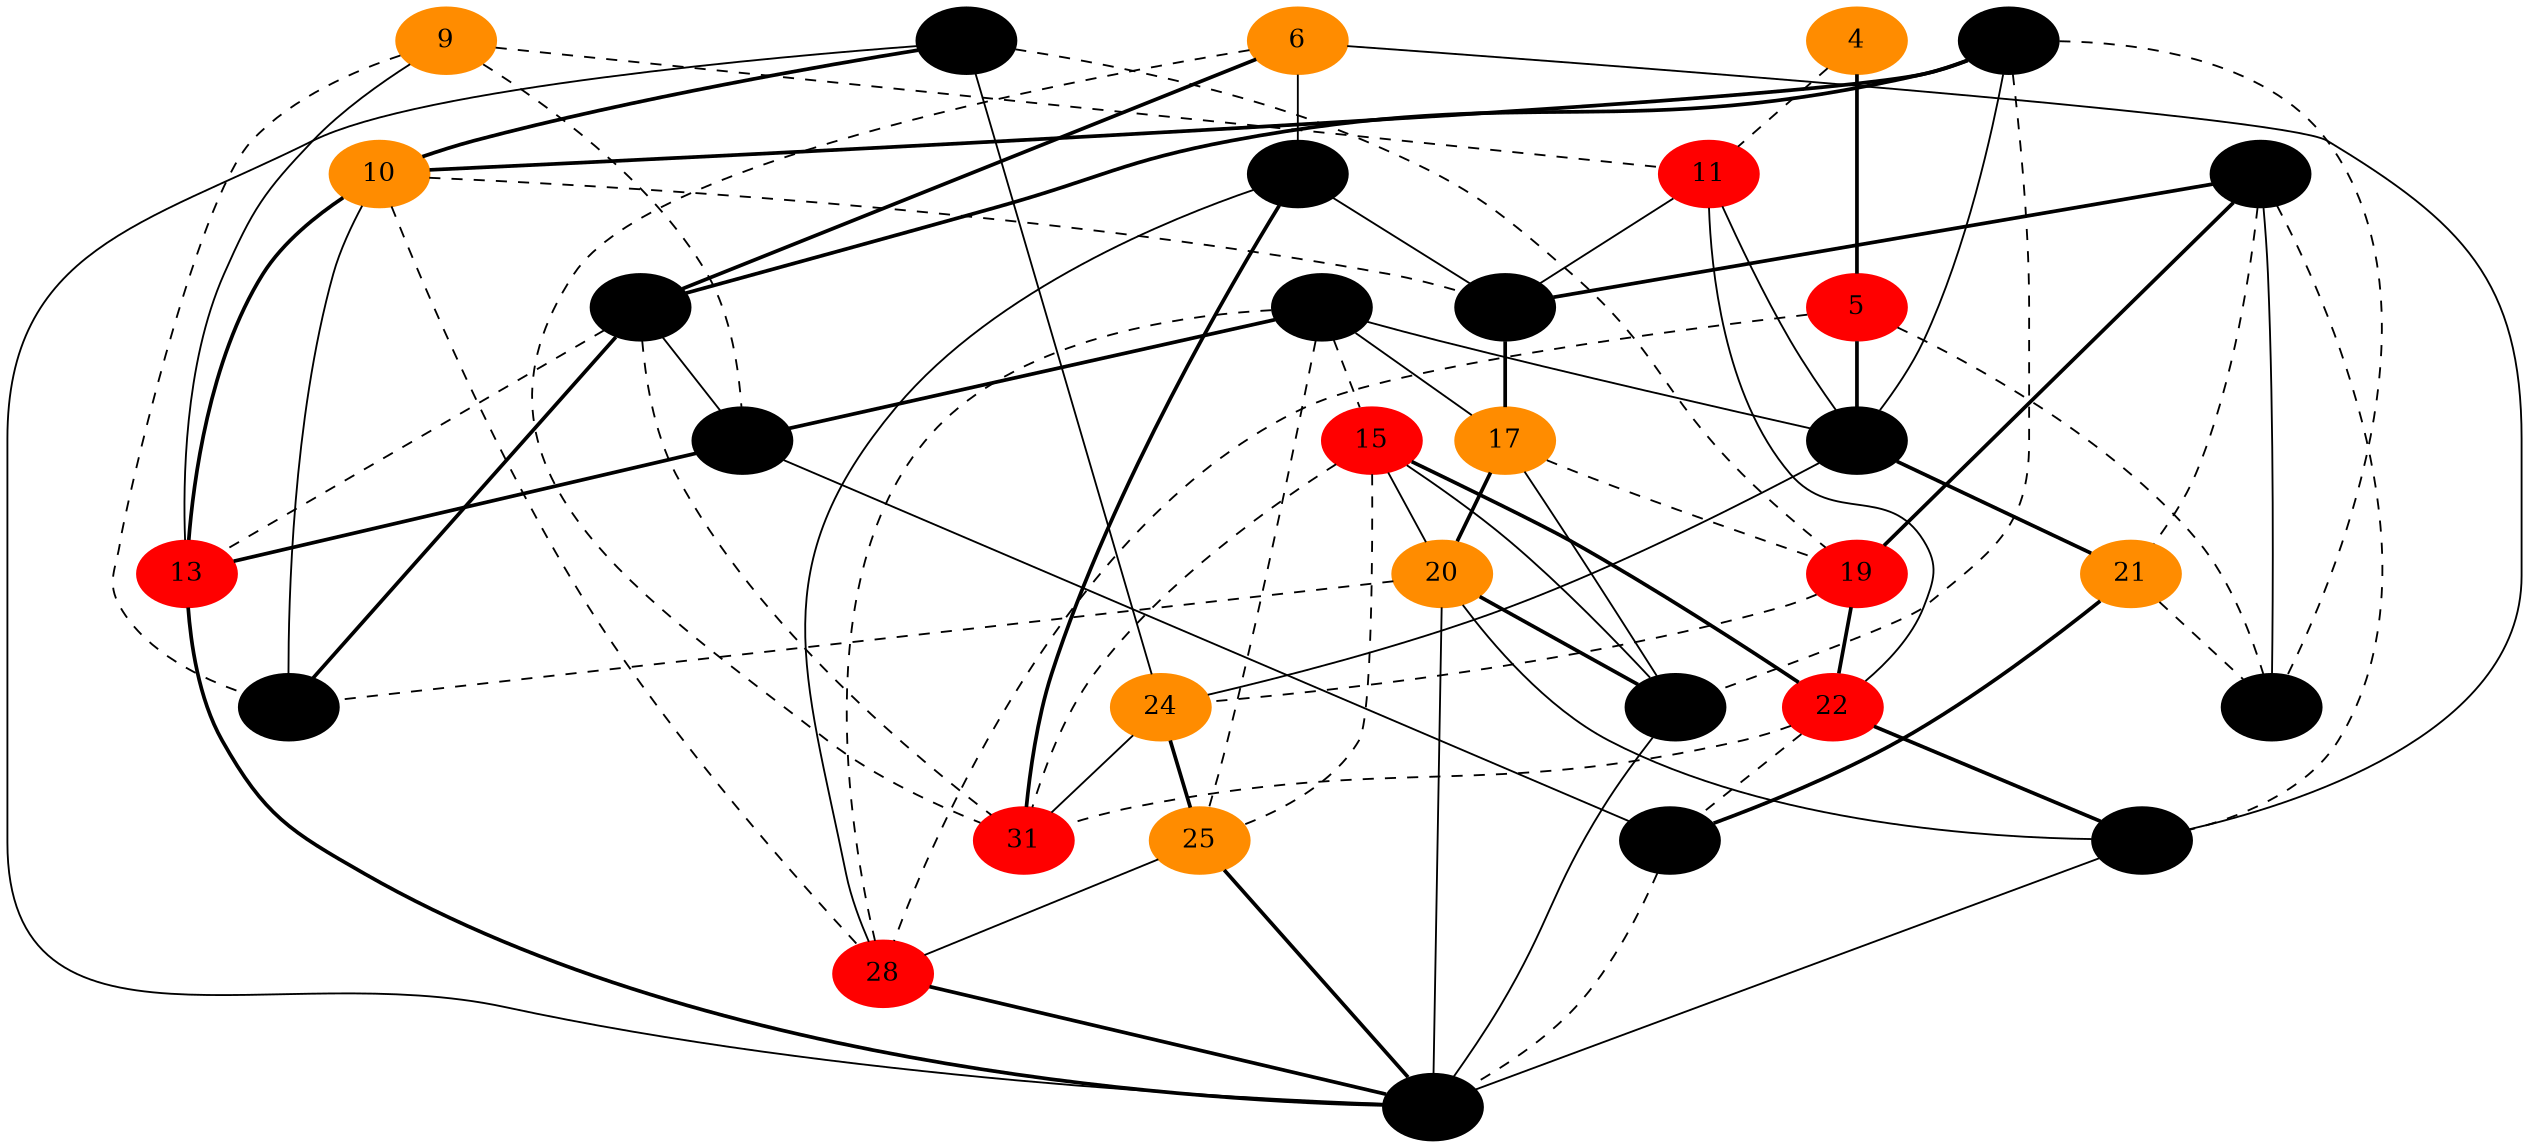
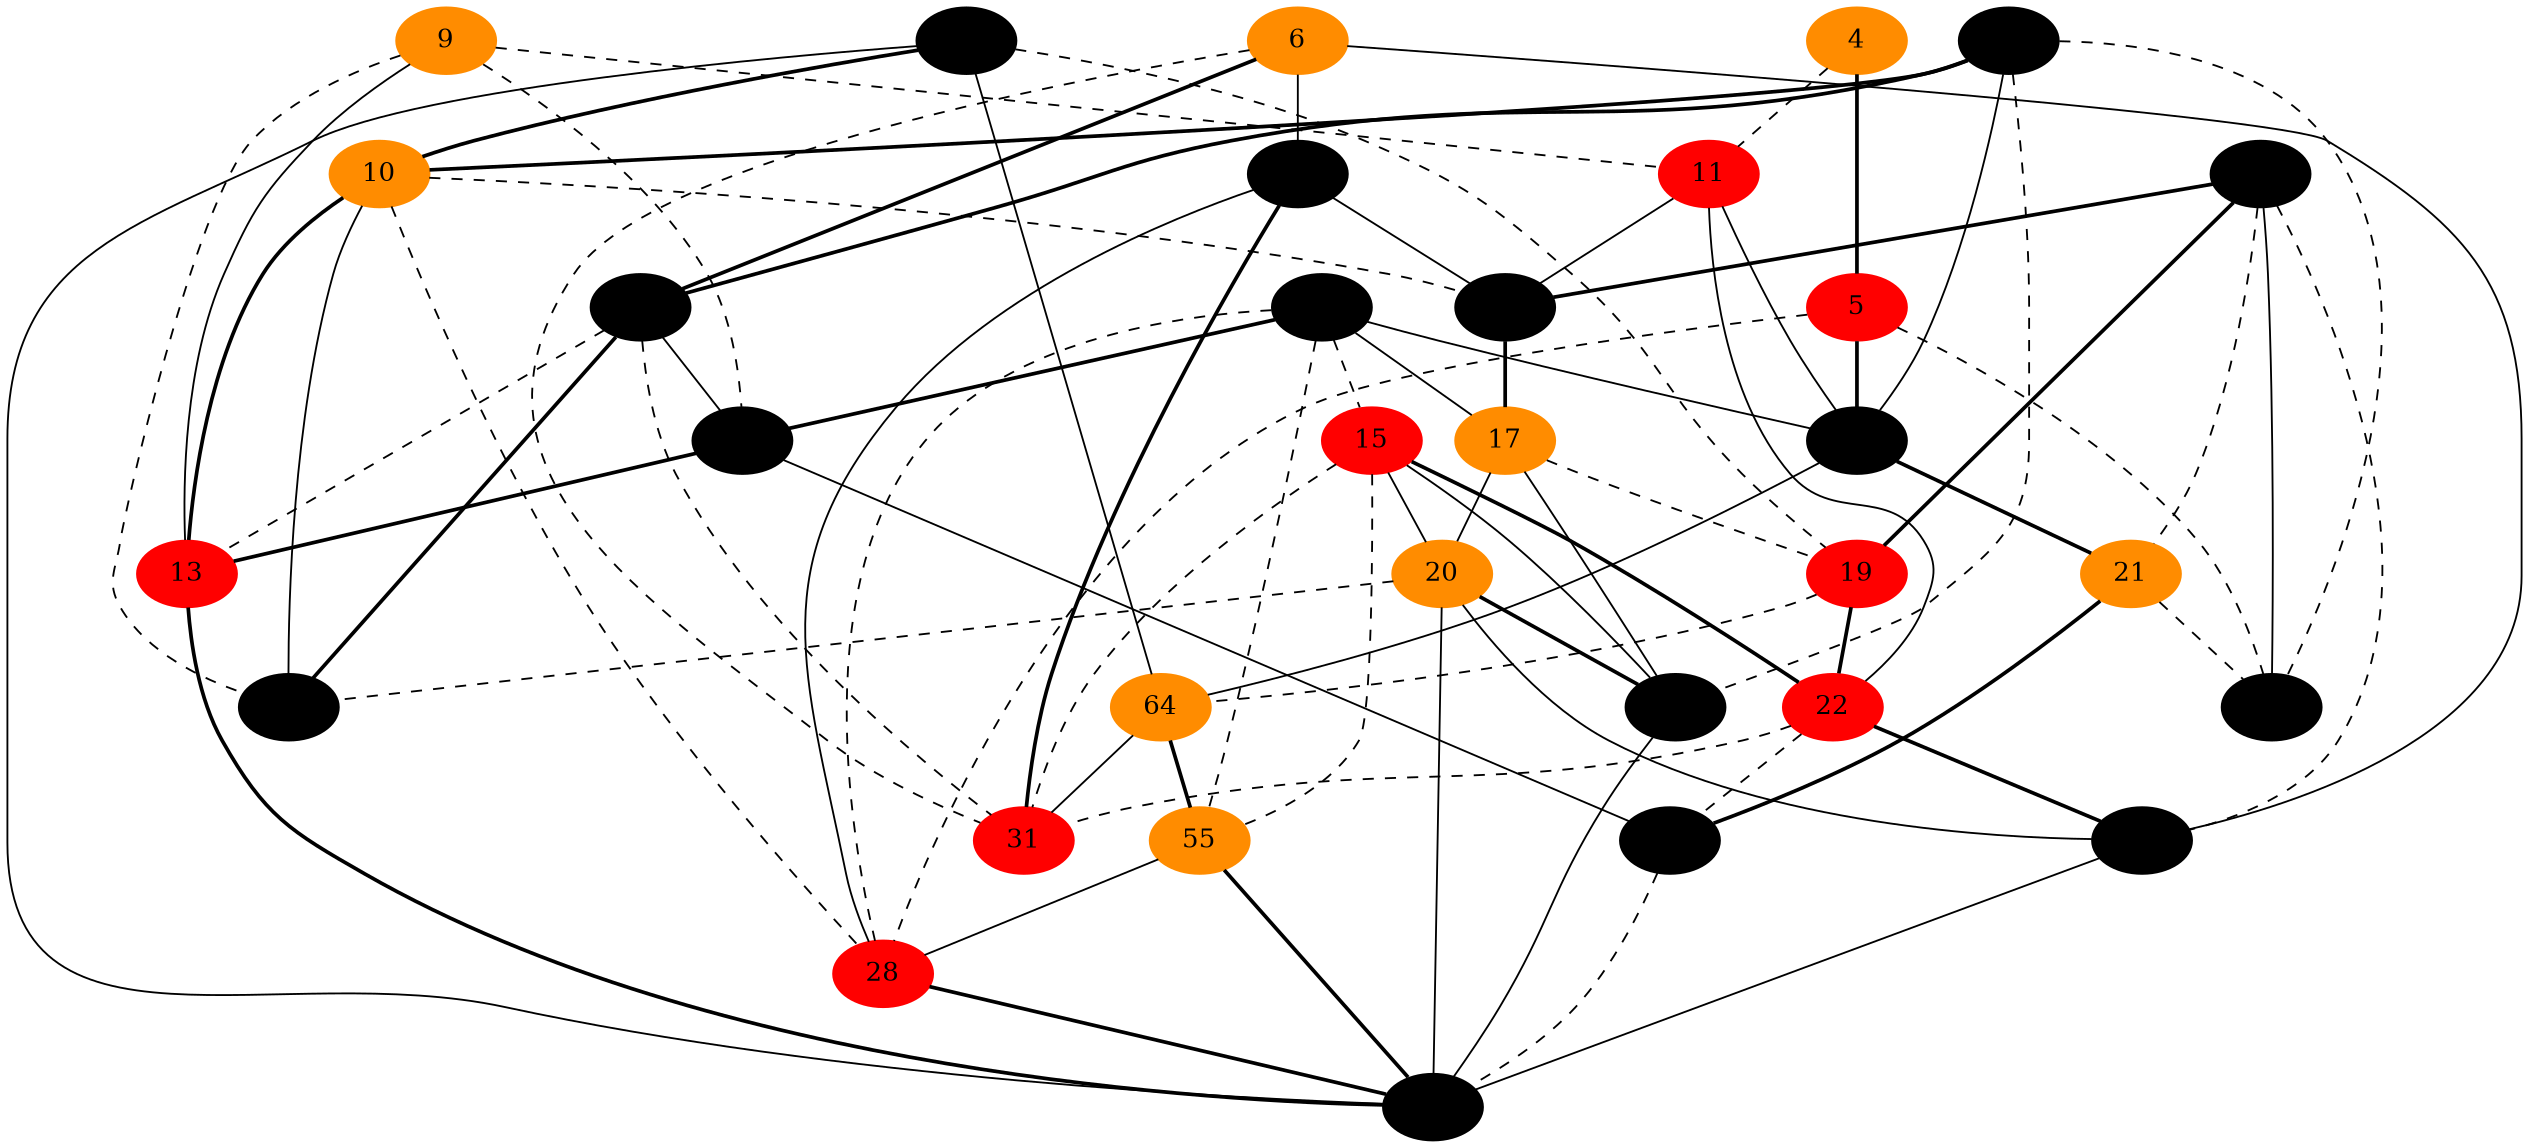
edge "17" -- "20": style bold -> solid
node "24": label "24" -> "64"
node "25": label "25" -> "55"
